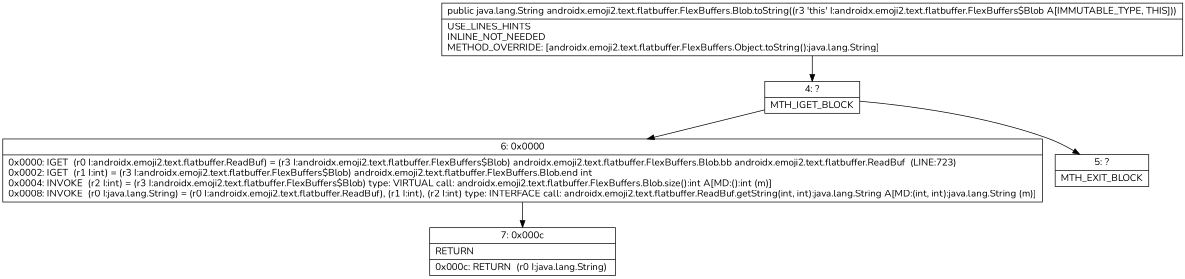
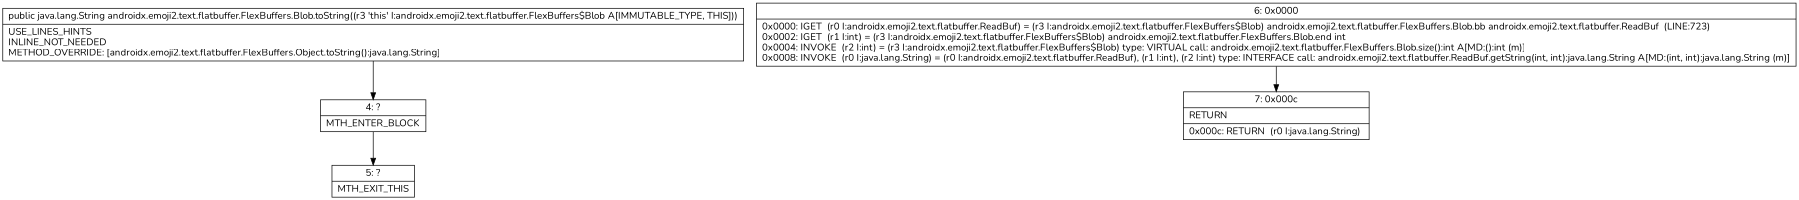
node "4: ?": text "MTH_IGET_BLOCK" -> "MTH_ENTER_BLOCK"
edge "4: ?" -> "6: 0x0000": removed
node "5: ?": text "MTH_EXIT_BLOCK" -> "MTH_EXIT_THIS"
